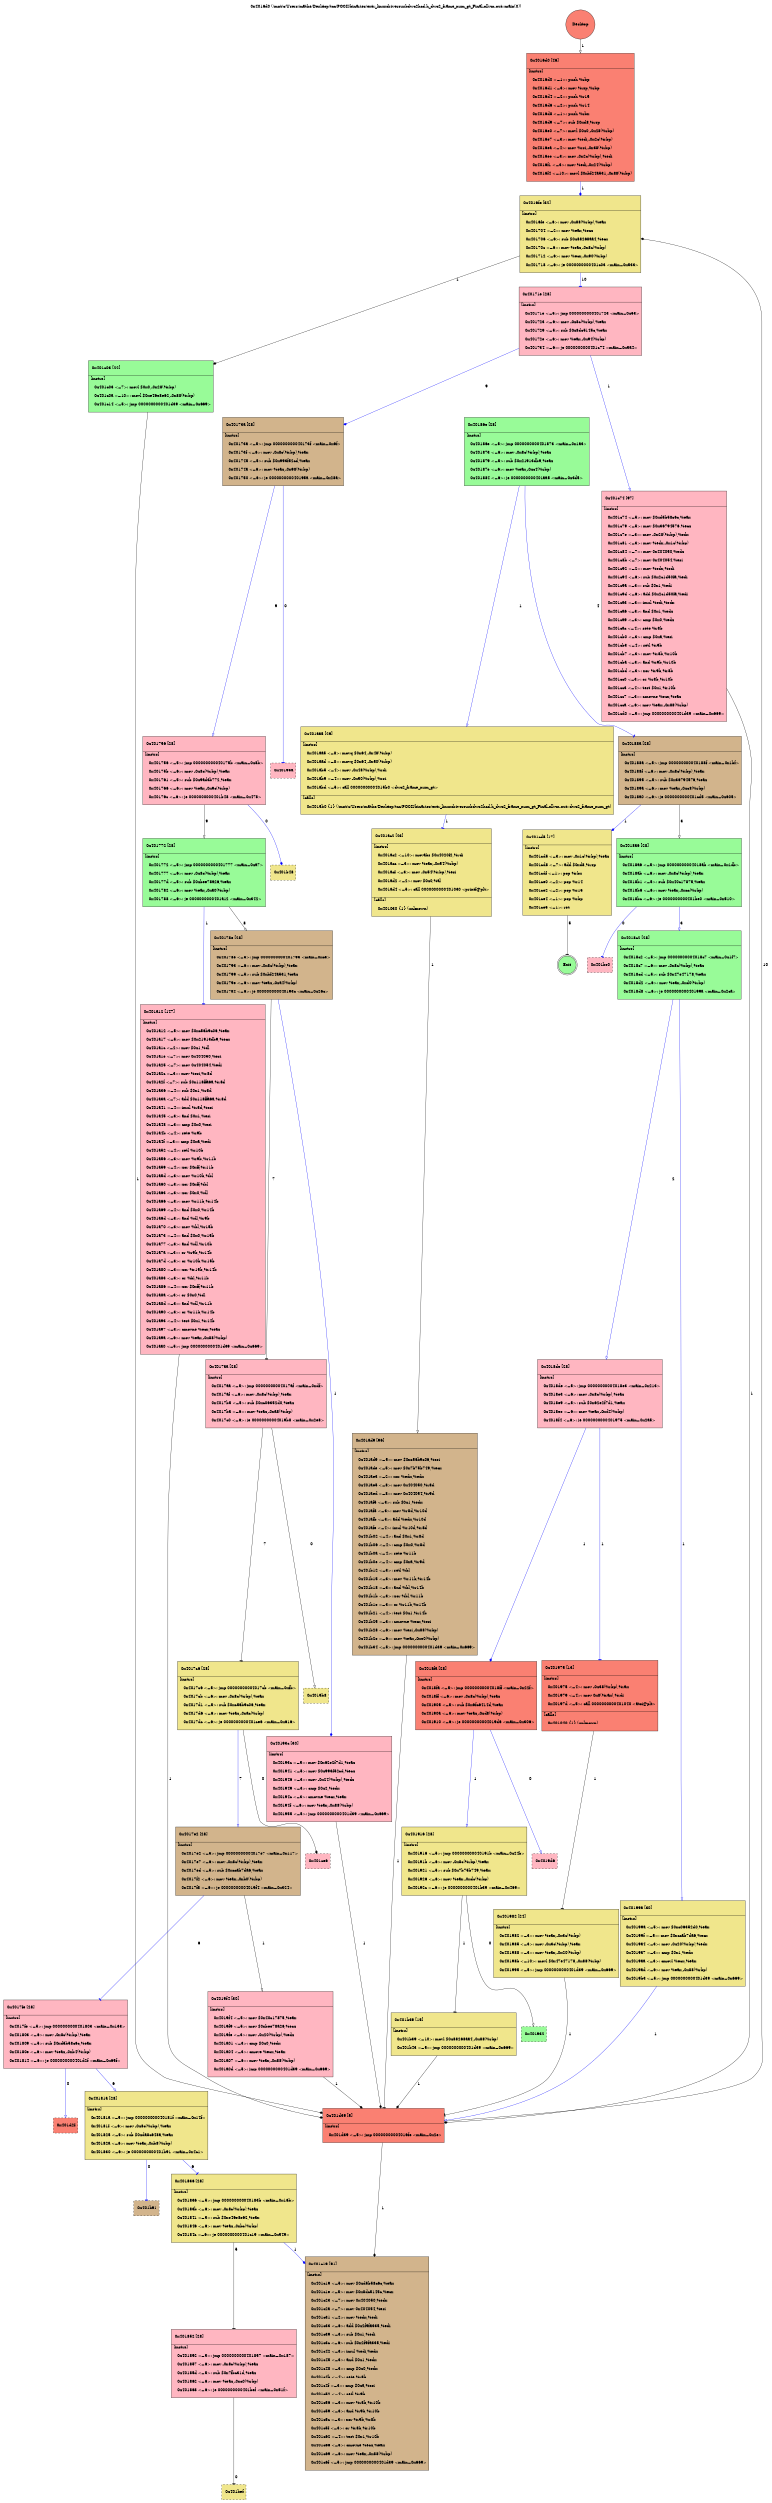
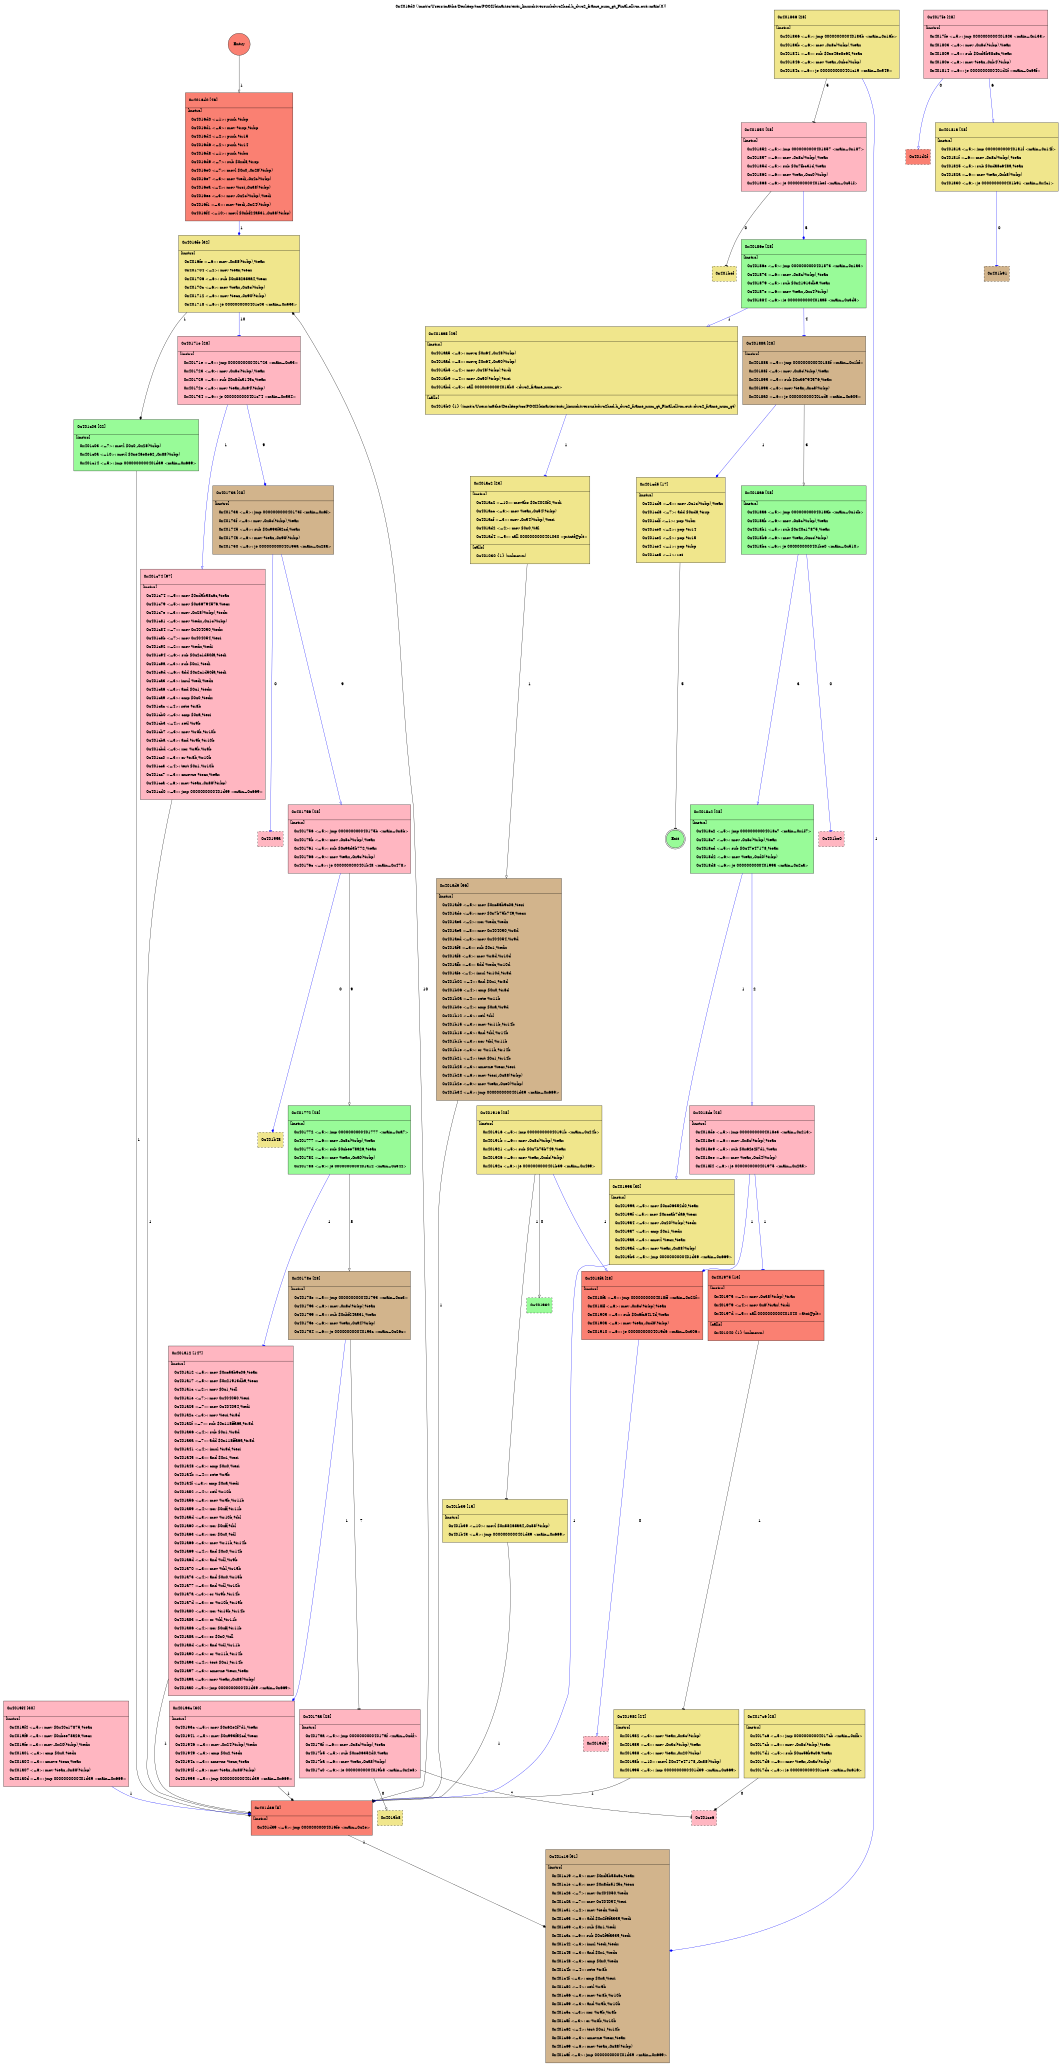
node "Desktop": label "Desktop" -> "Entry"
edge "0x401852 [28]" -> "0x40186e [28]": added, label "5"
edge "0x4017aa [28]" -> "0x4017c6 [28]": now "0x4017aa [28]" -> "0x401ce6"
edge "0x4018fa [28]" -> "0x401916 [28]": reversed
node "0x4017e2 [28]": removed
edge "0x4019f4 [30]" -> "0x401d39 [5]": color black -> blue
edge "0x40181a [28]" -> "0x401836 [28]": removed, label "6"
